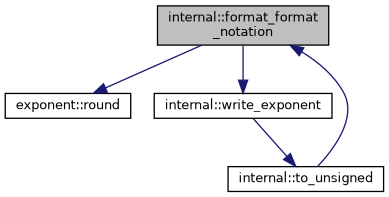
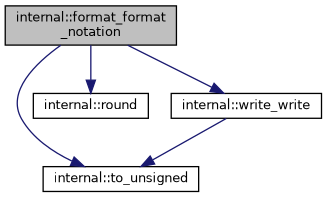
edge "internal::to_unsigned" -> "internal::format_format _notation": reversed
node "exponent::round": label "exponent::round" -> "internal::round"
node "internal::write_exponent": label "internal::write_exponent" -> "internal::write_write"
